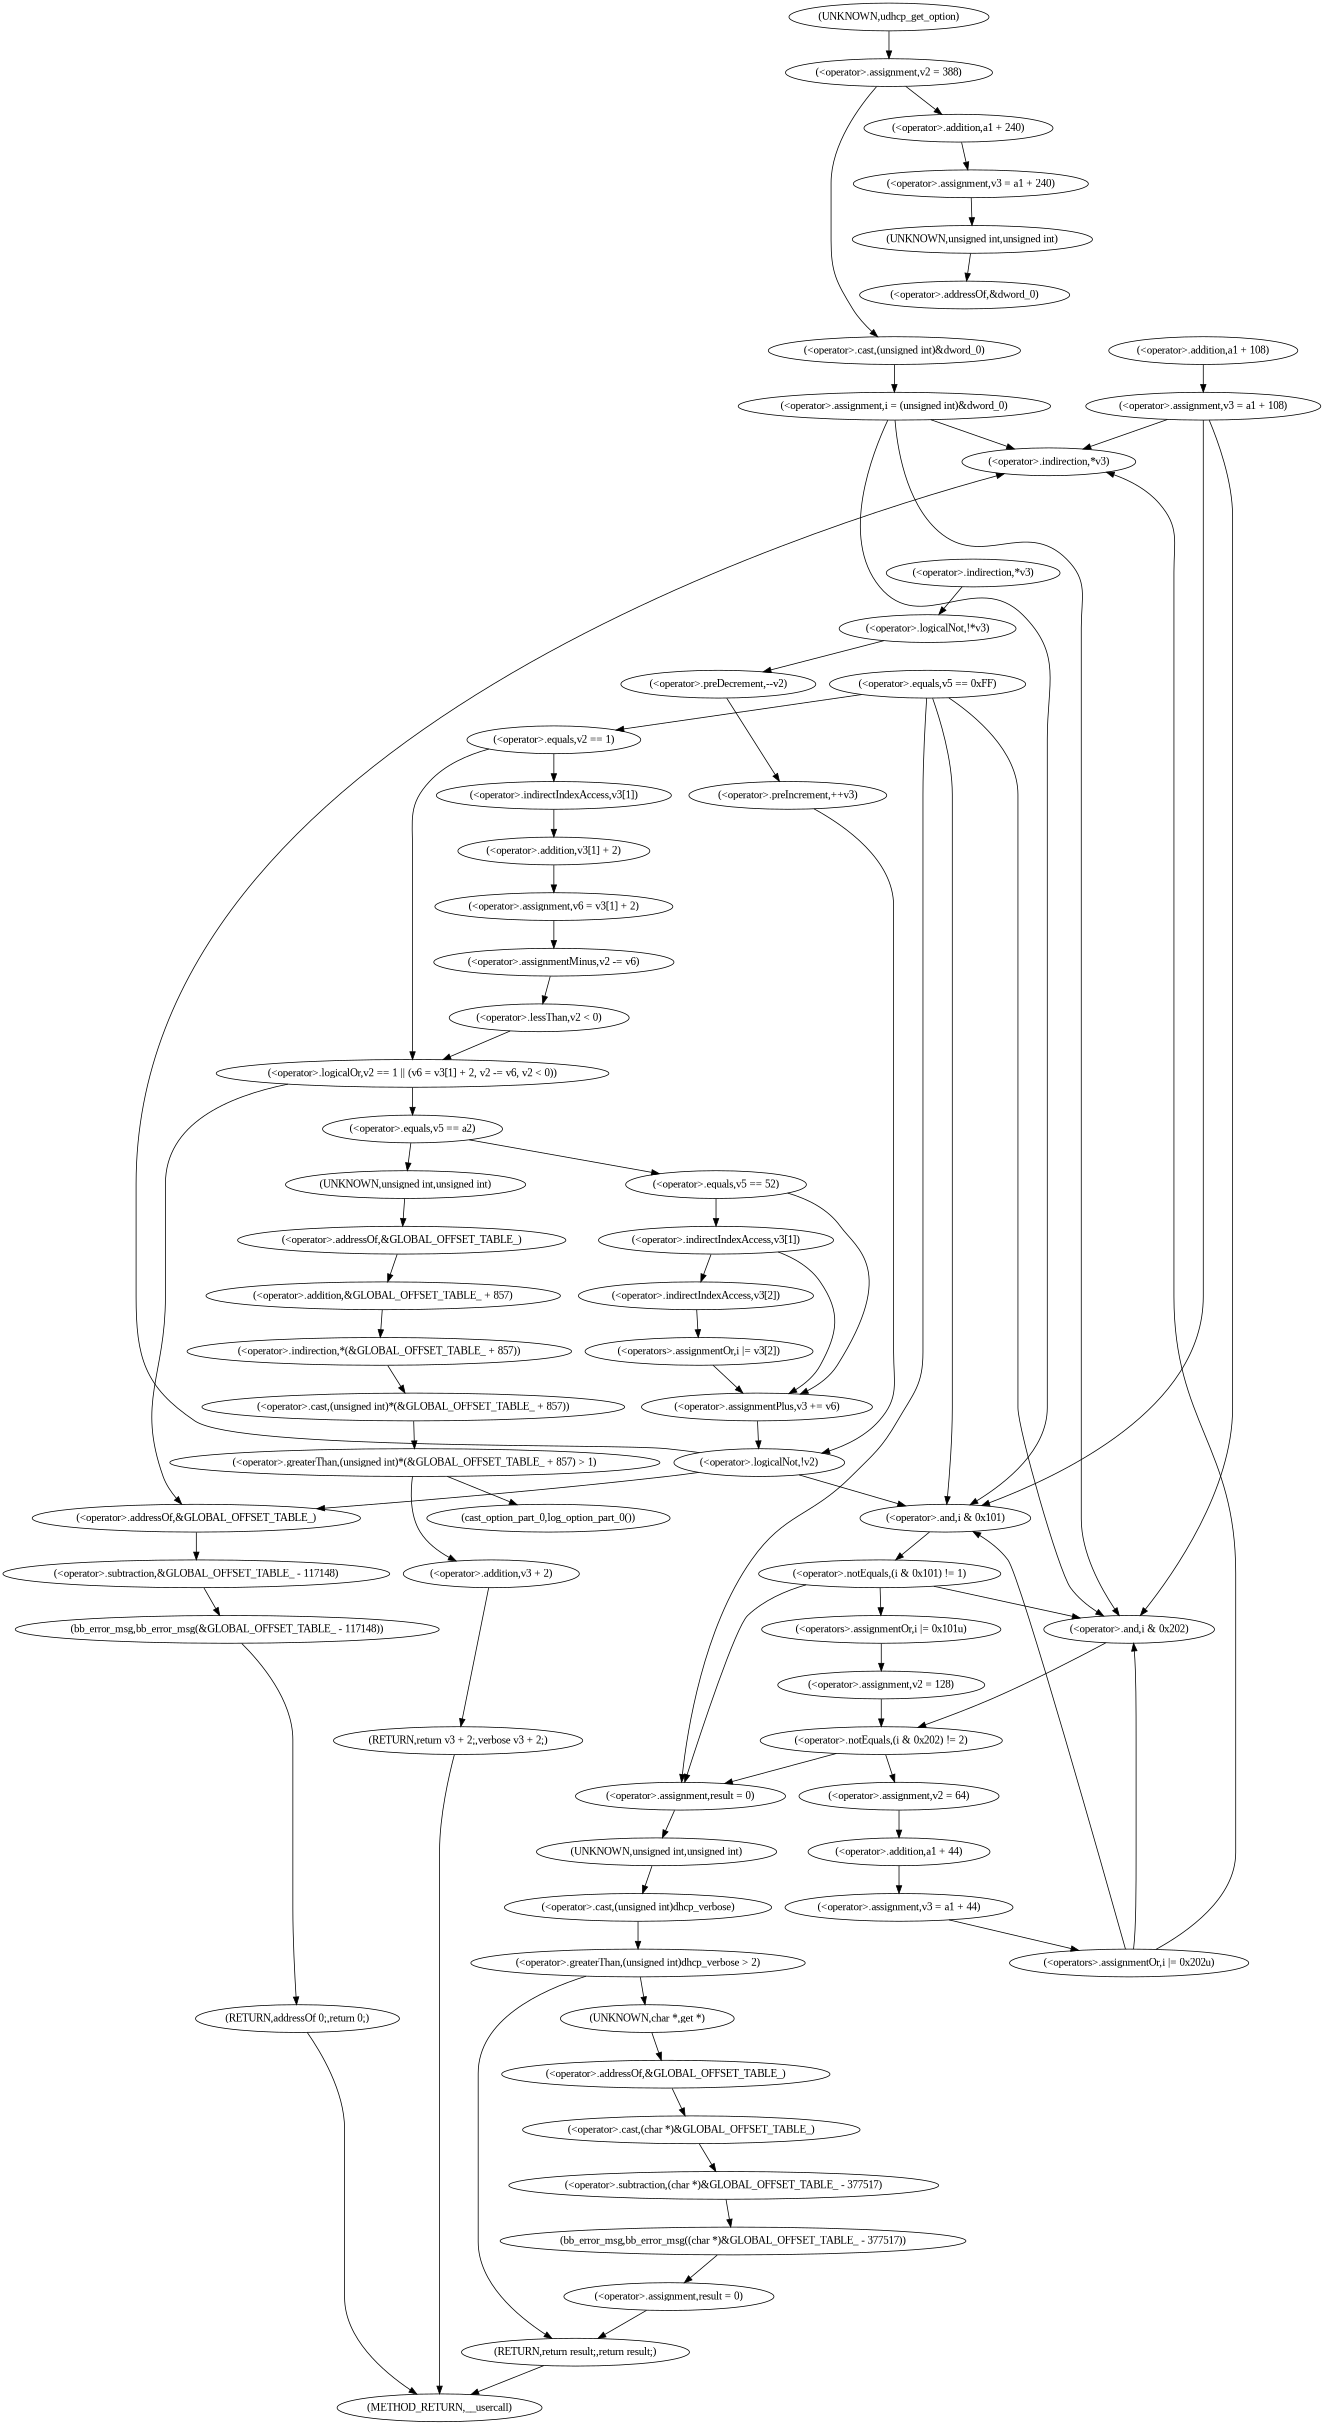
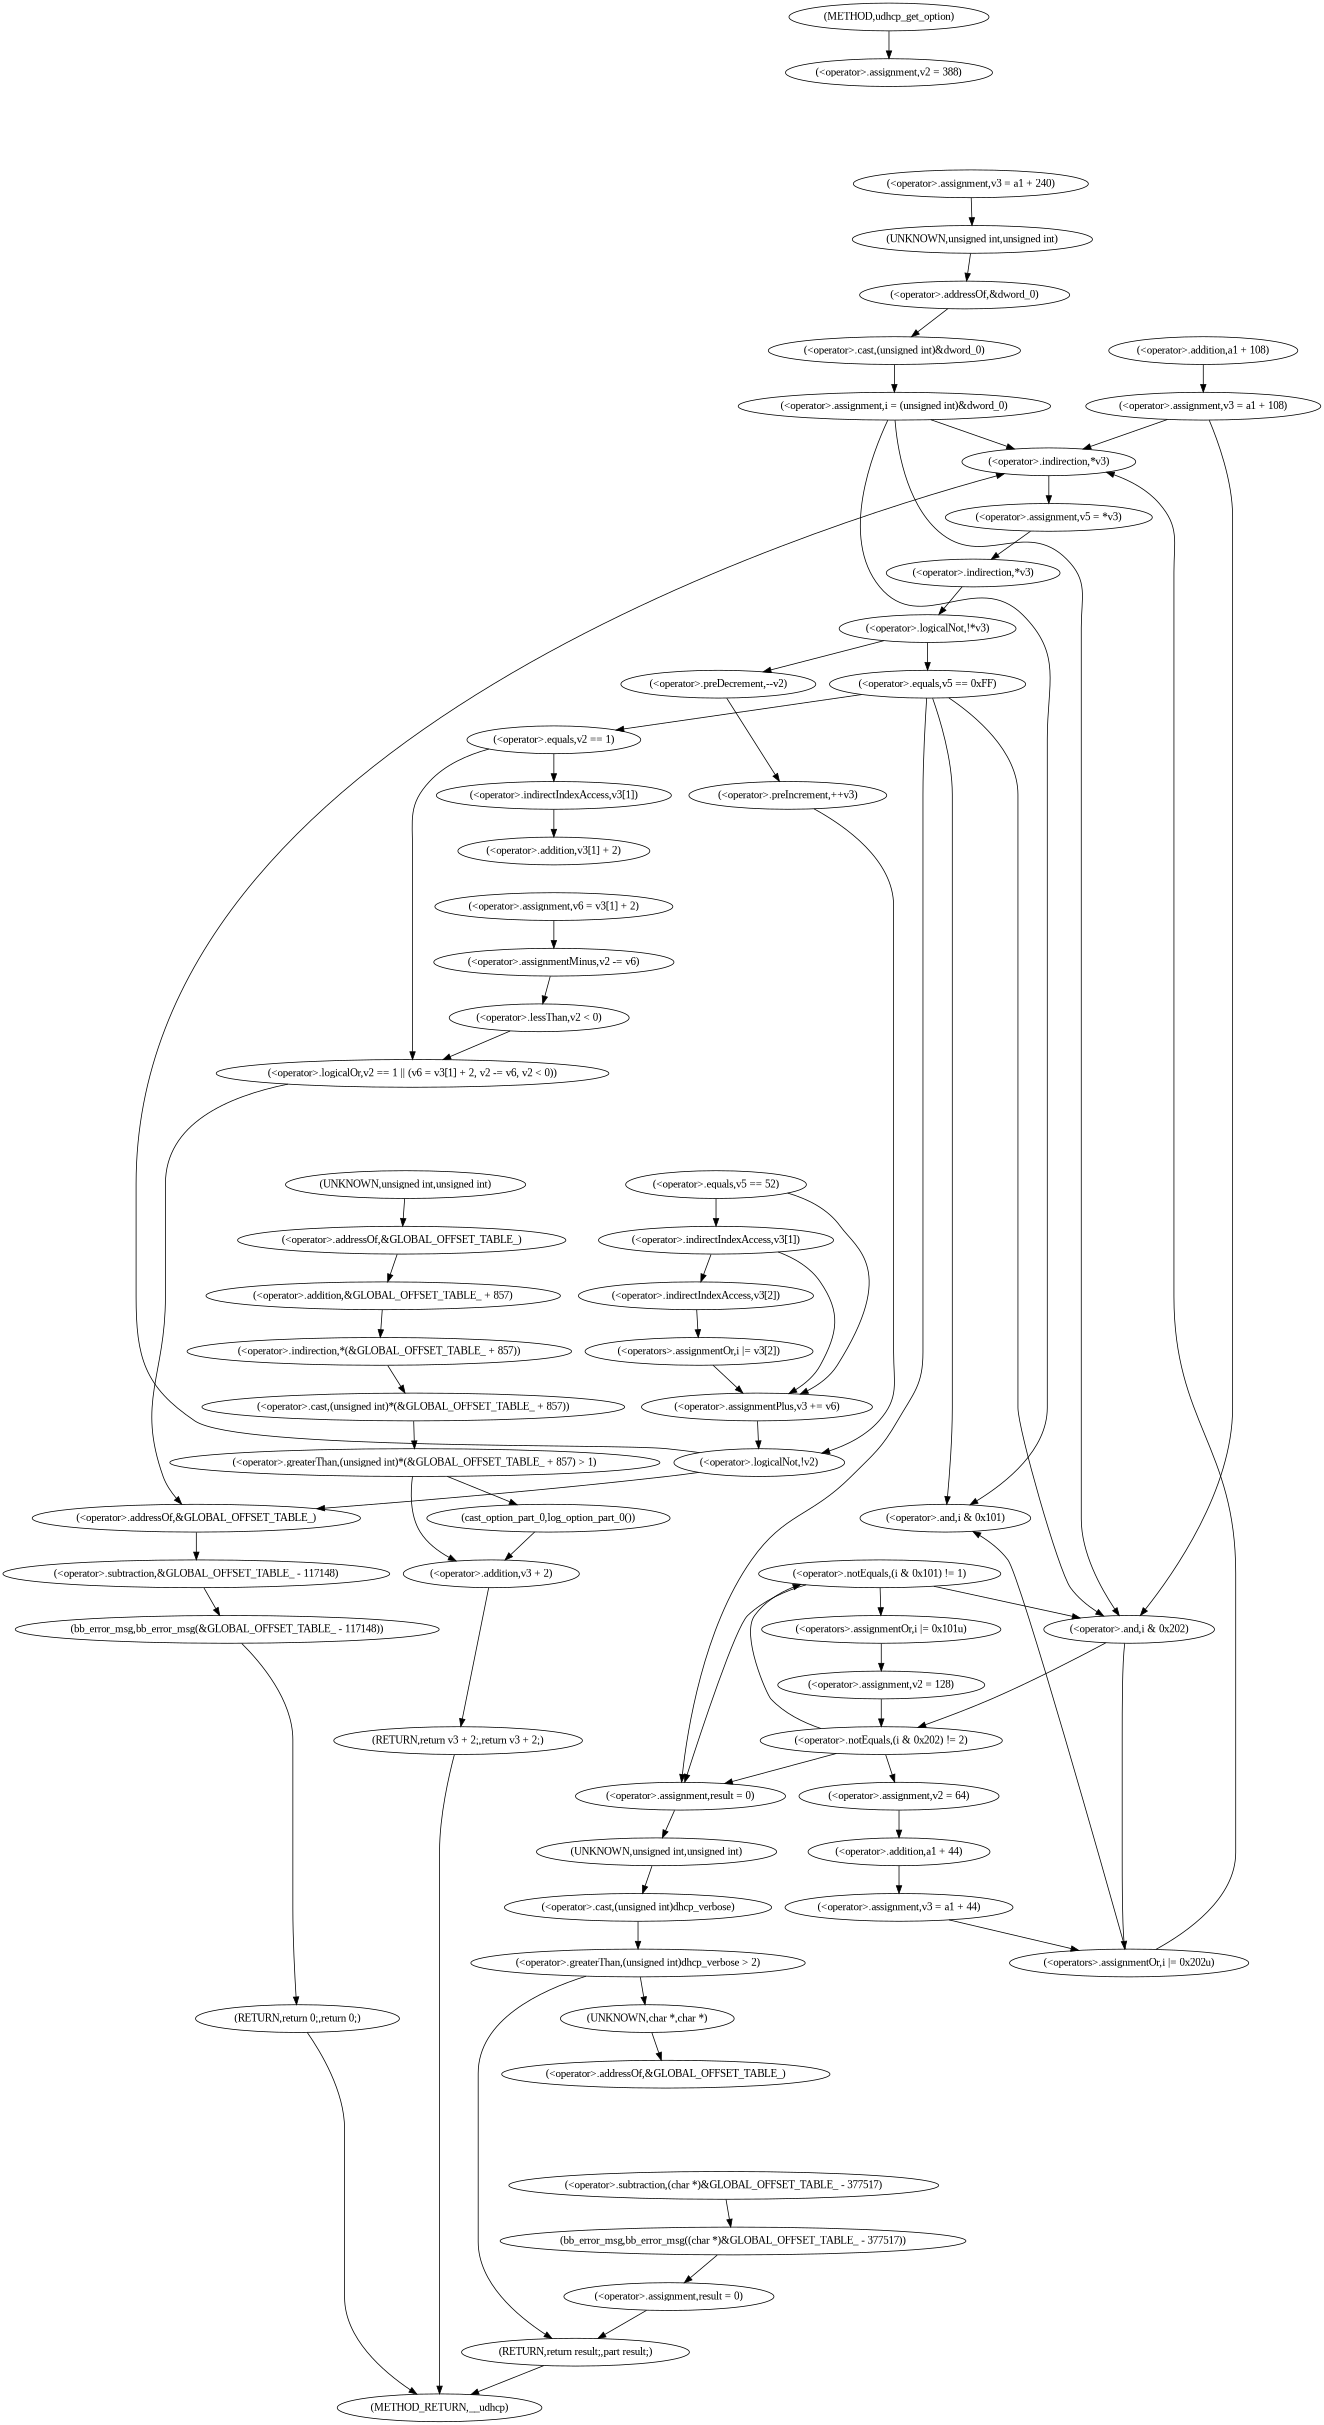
node "(UNKNOWN,udhcp_get_option)": label "(UNKNOWN,udhcp_get_option)" -> "(METHOD,udhcp_get_option)"
node "(<operator>.addition,a1 + 240)": removed
edge "(<operator>.assignment,v2 = 388)" -> "(<operator>.cast,(unsigned int)&dword_0)": now "(<operator>.addressOf,&dword_0)" -> "(<operator>.cast,(unsigned int)&dword_0)"
node "(<operator>.assignment,v5 = *v3)": added
edge "(<operator>.logicalNot,!*v3)" -> "(<operator>.equals,v5 == 0xFF)": added
edge "(<operator>.addition,v3[1] + 2)" -> "(<operator>.assignment,v6 = v3[1] + 2)": removed
edge "(<operator>.assignment,v3 = a1 + 108)" -> "(<operator>.and,i & 0x101)": removed
node "(<operator>.equals,v5 == a2)": removed
edge "(<operator>.logicalNot,!v2)" -> "(<operator>.and,i & 0x101)": removed
edge "(cast_option_part_0,log_option_part_0())" -> "(<operator>.addition,v3 + 2)": added
edge "(<operator>.and,i & 0x101)" -> "(<operator>.notEquals,(i & 0x101) != 1)": now "(<operator>.notEquals,(i & 0x202) != 2)" -> "(<operator>.notEquals,(i & 0x101) != 1)"
node "(RETURN,return v3 + 2;,verbose v3 + 2;)": label "(RETURN,return v3 + 2;,verbose v3 + 2;)" -> "(RETURN,return v3 + 2;,return v3 + 2;)"
edge "(<operators>.assignmentOr,i |= 0x202u)" -> "(<operator>.and,i & 0x202)": reversed
node "(RETURN,addressOf 0;,return 0;)": label "(RETURN,addressOf 0;,return 0;)" -> "(RETURN,return 0;,return 0;)"
node "(UNKNOWN,char *,get *)": label "(UNKNOWN,char *,get *)" -> "(UNKNOWN,char *,char *)"
node "(<operator>.cast,(char *)&GLOBAL_OFFSET_TABLE_)": removed
node "(RETURN,return result;,return result;)": label "(RETURN,return result;,return result;)" -> "(RETURN,return result;,part result;)"
node "(METHOD_RETURN,__usercall)": label "(METHOD_RETURN,__usercall)" -> "(METHOD_RETURN,__udhcp)"
